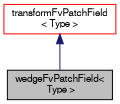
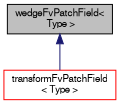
edge "wedgeFvPatchField< Type >" -> "transformFvPatchField < Type >": reversed
